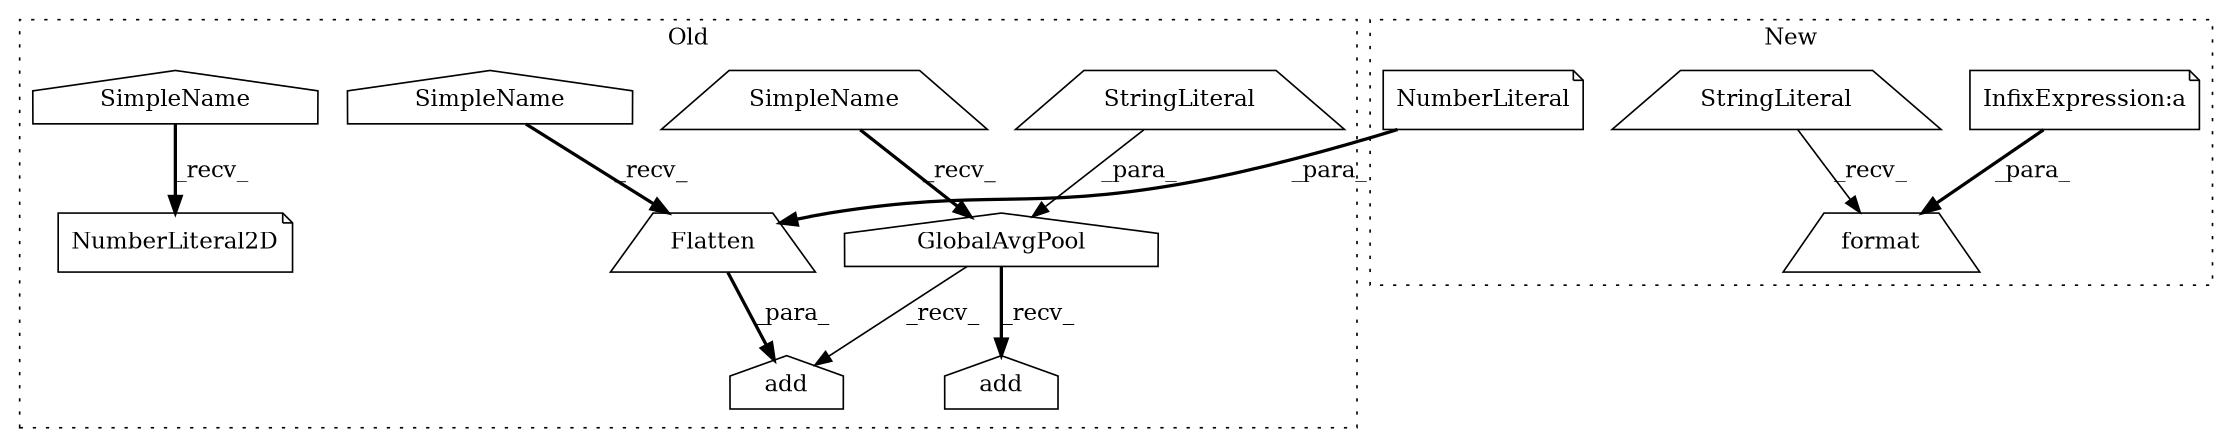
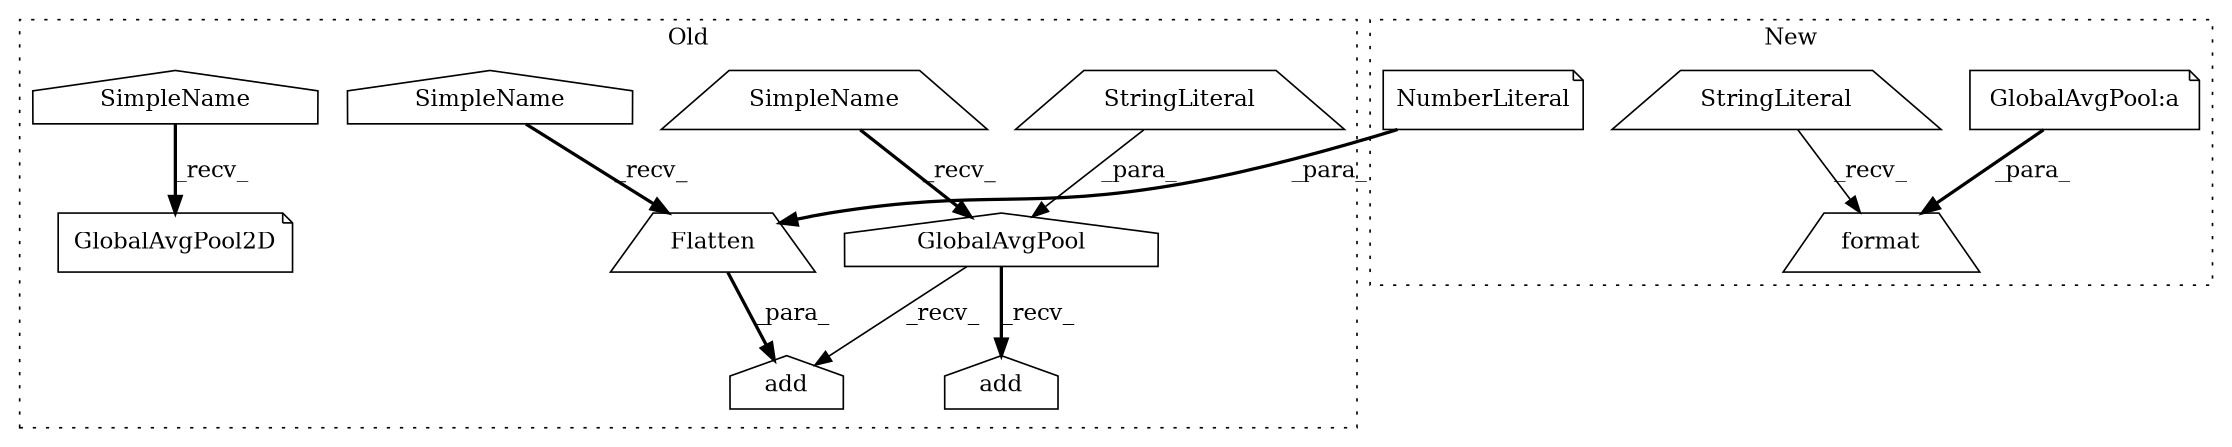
node "InfixExpression:a": label "InfixExpression:a" -> "GlobalAvgPool:a"
node "NumberLiteral2D": label "NumberLiteral2D" -> "GlobalAvgPool2D"
